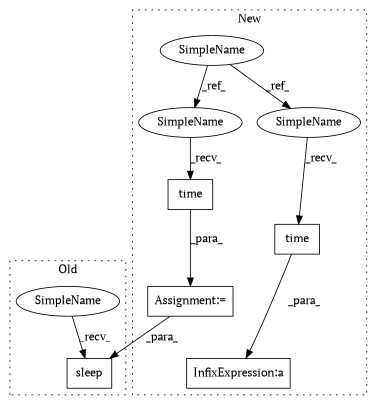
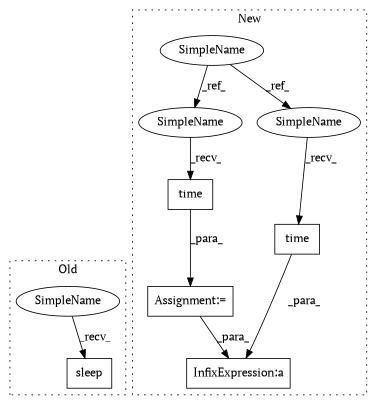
edge "Assignment:=" -> "sleep": now "Assignment:=" -> "InfixExpression:a"
